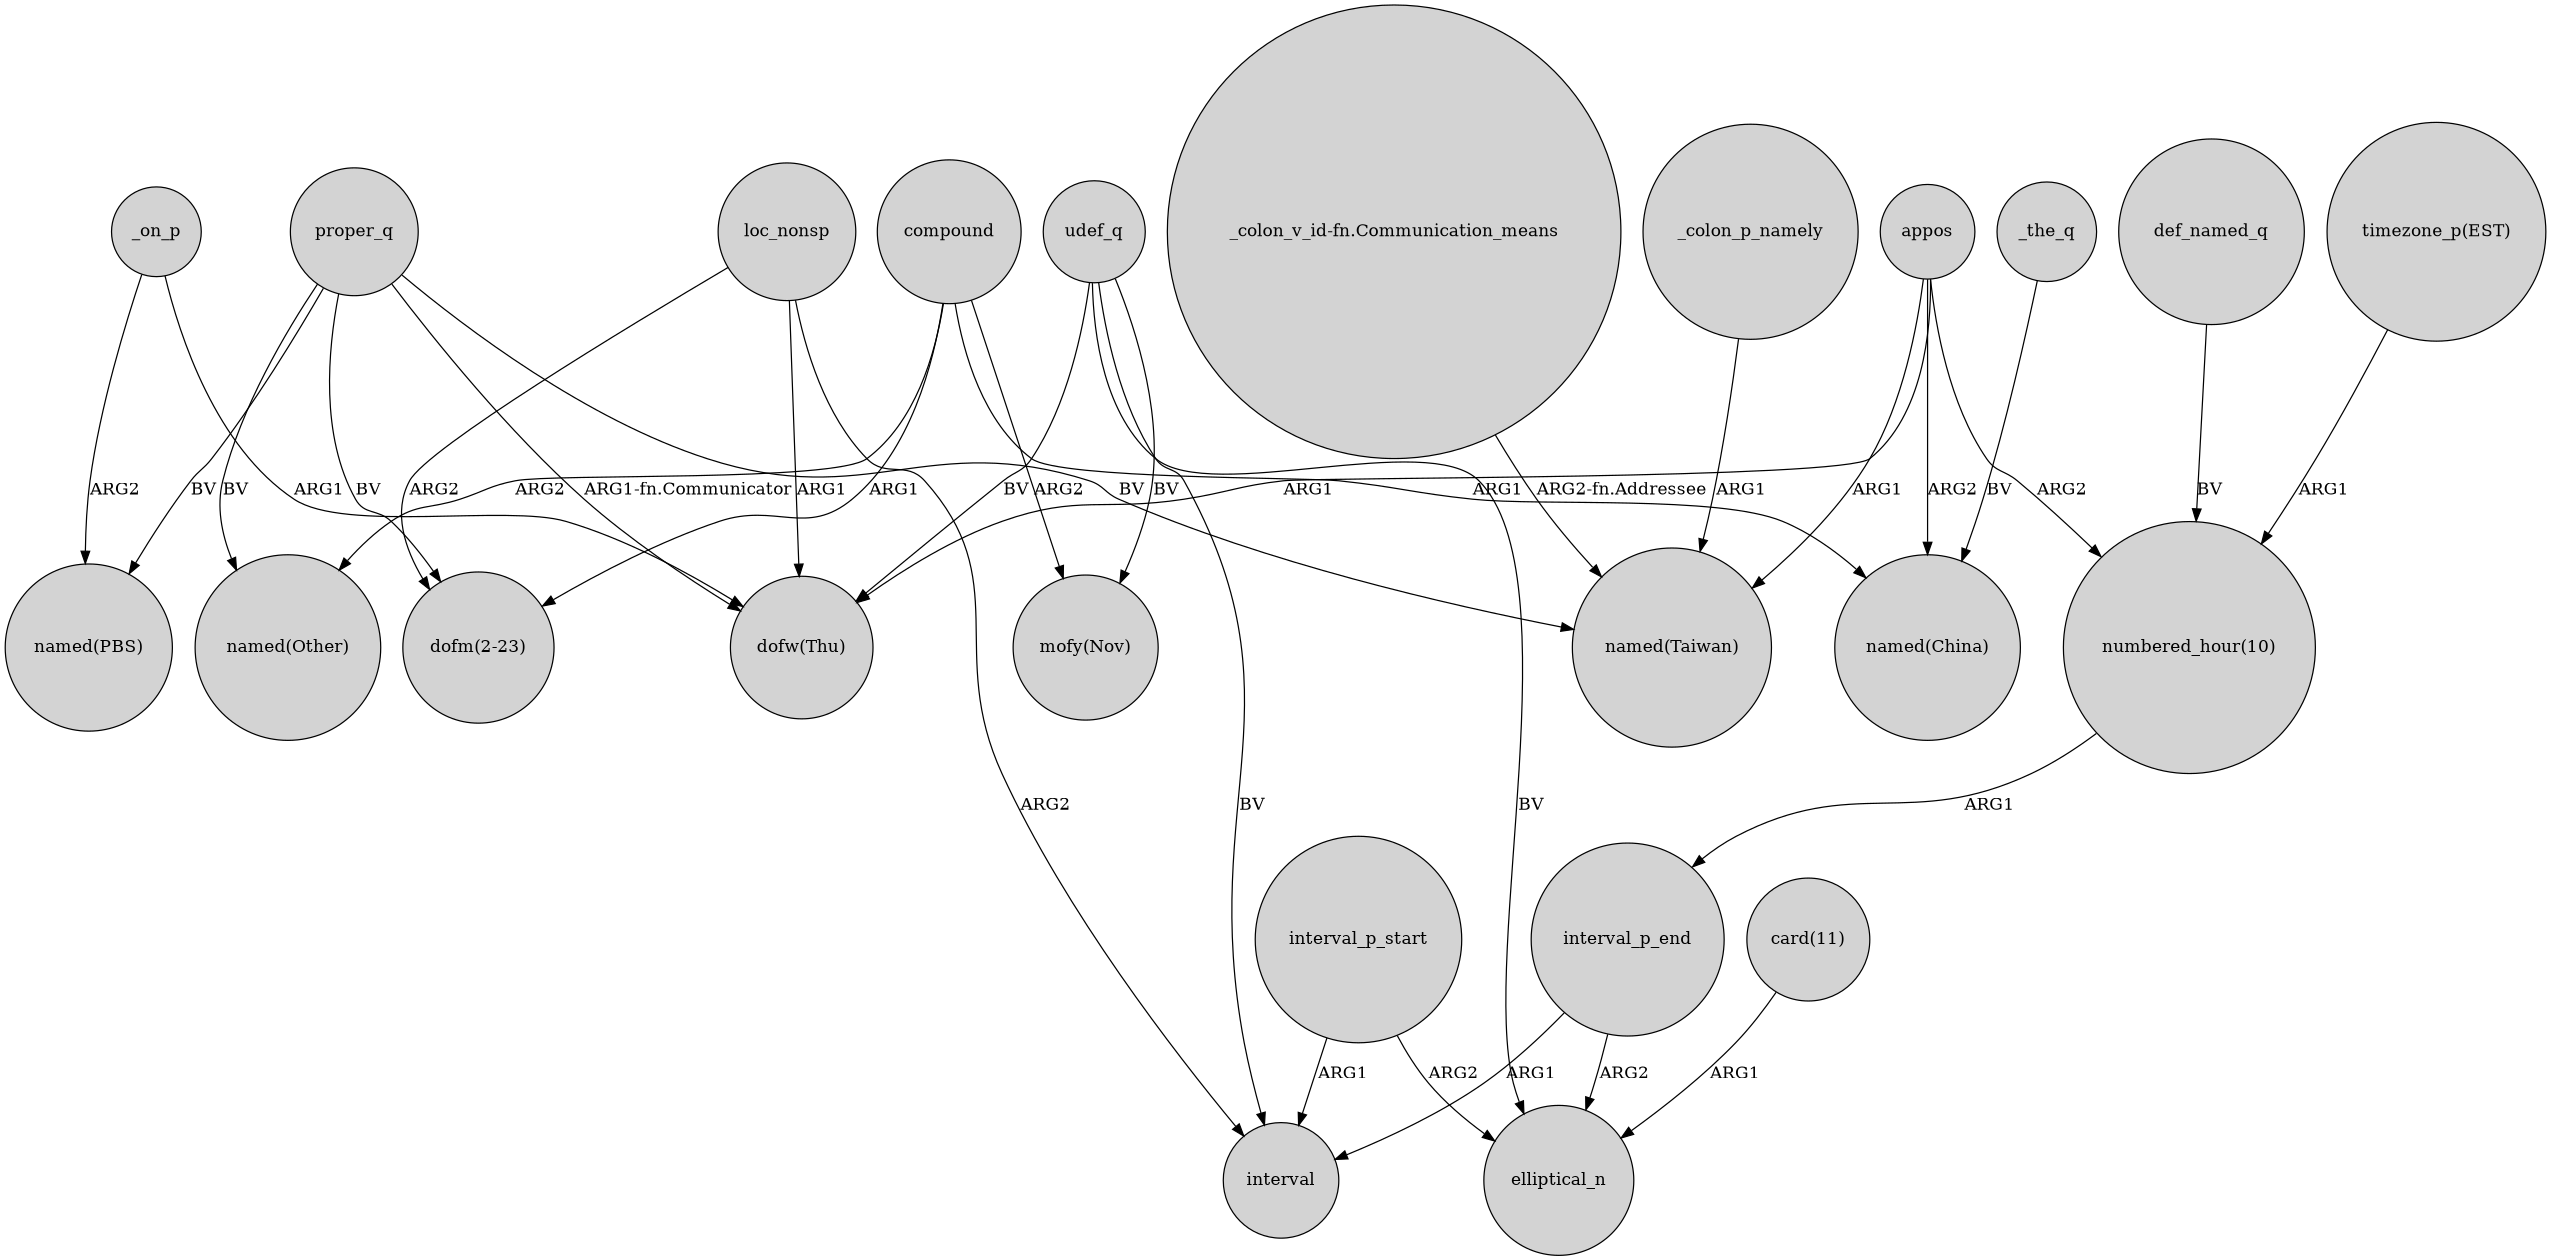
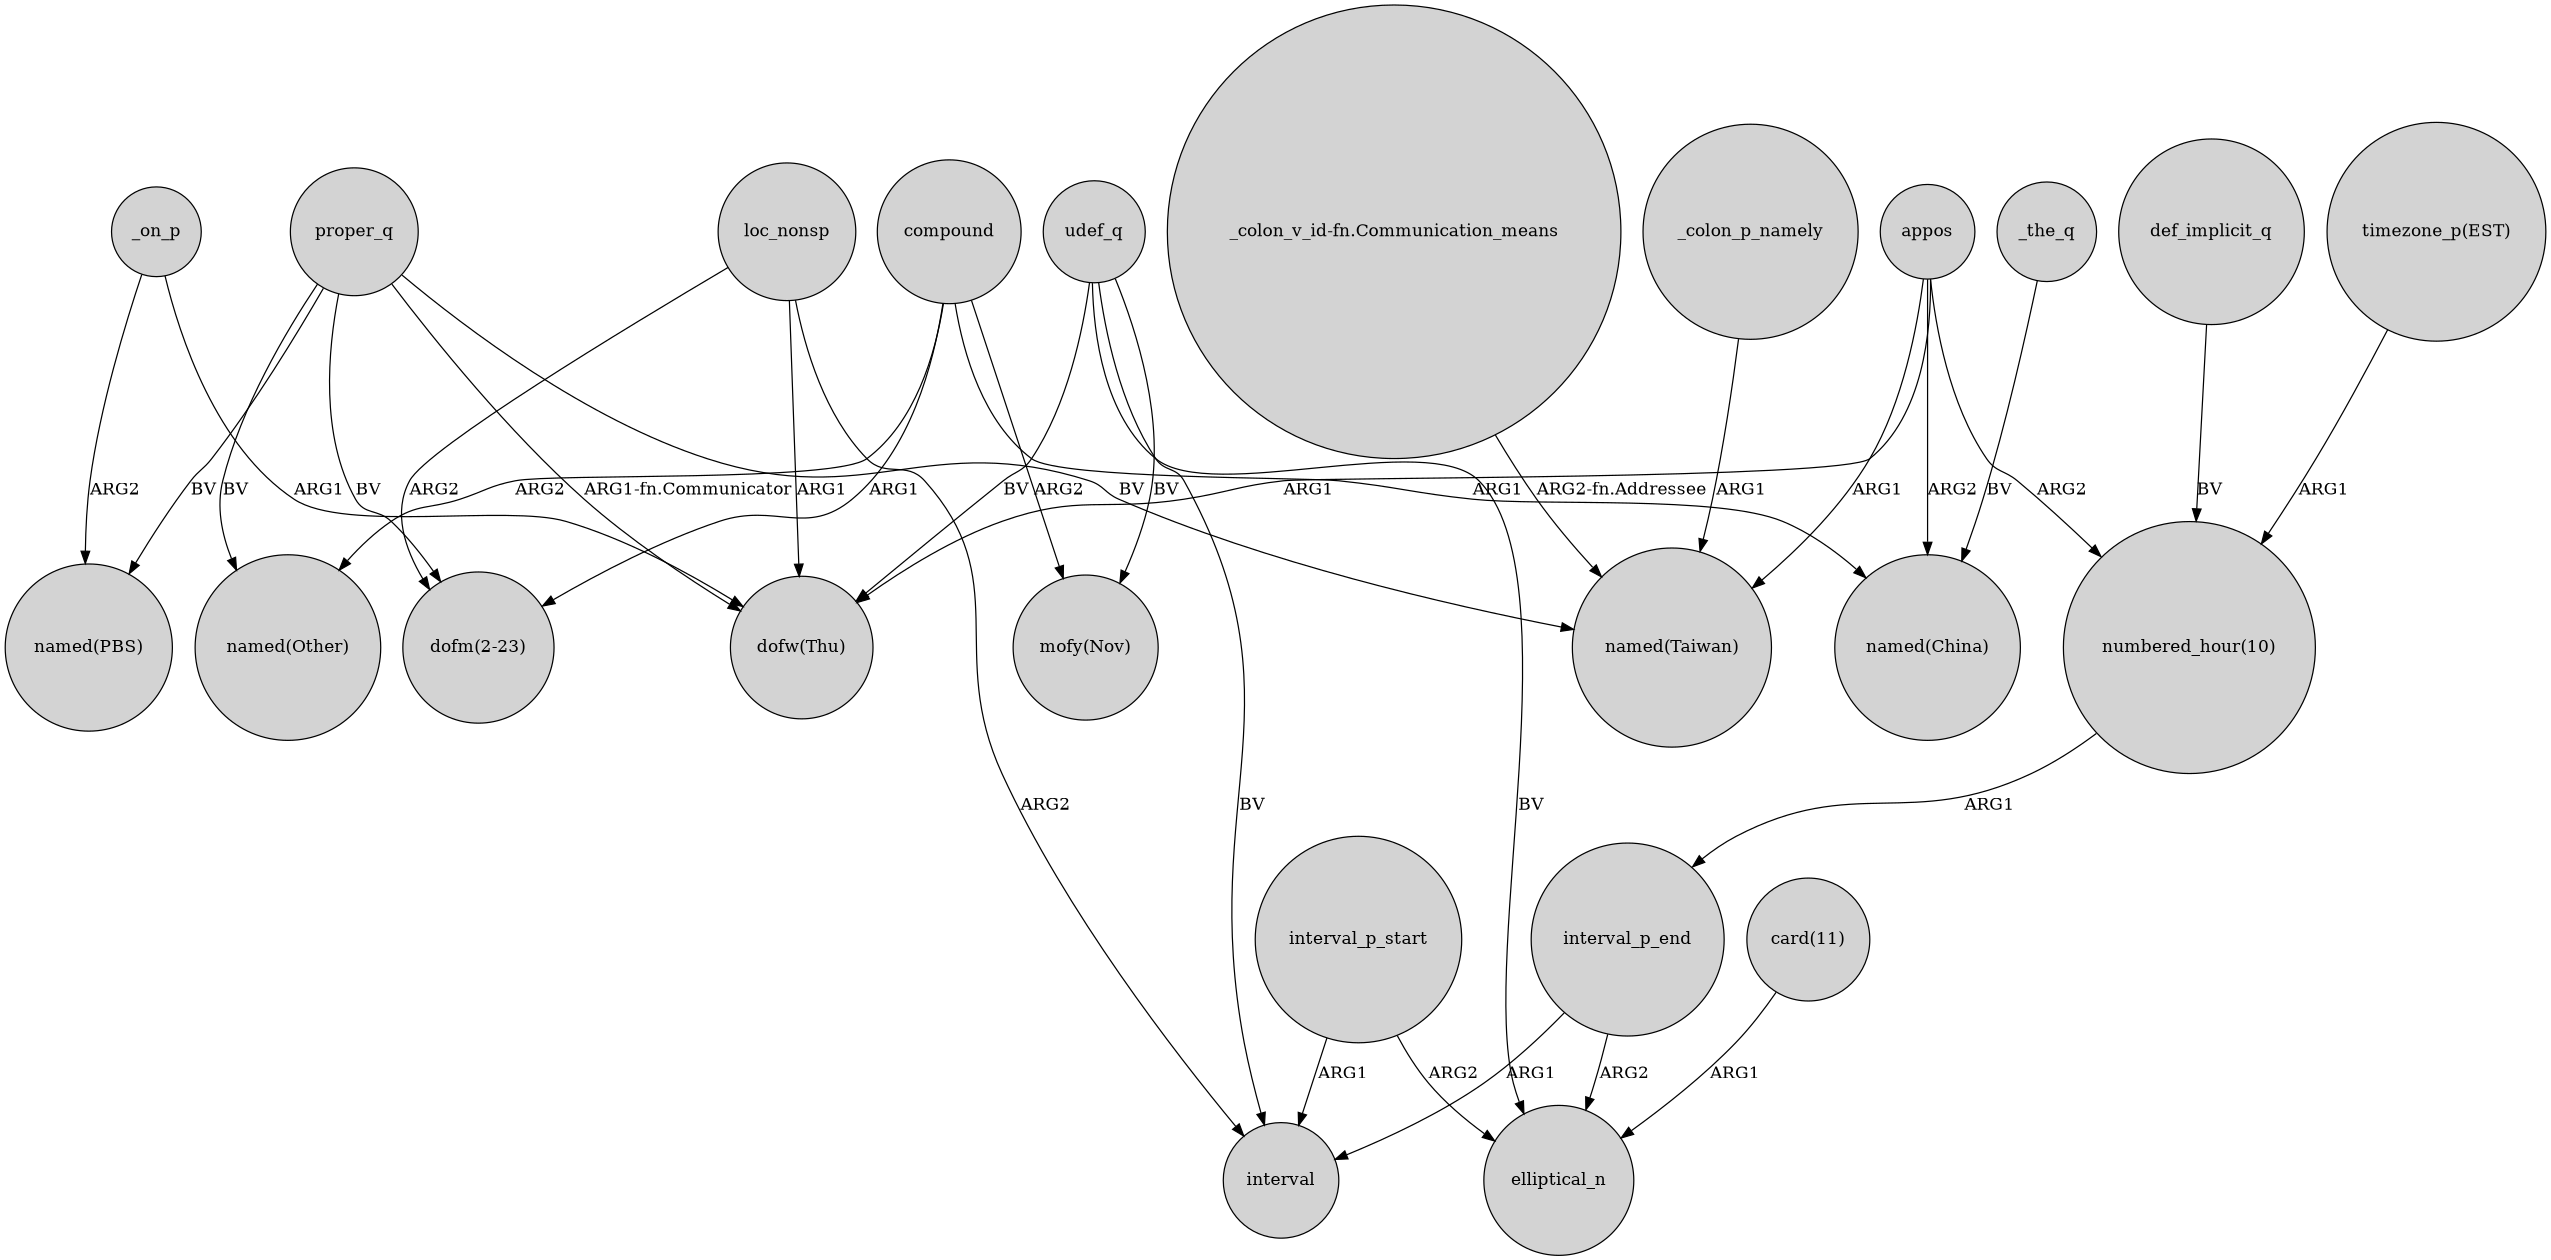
node "def_named_q": label "def_named_q" -> "def_implicit_q"
